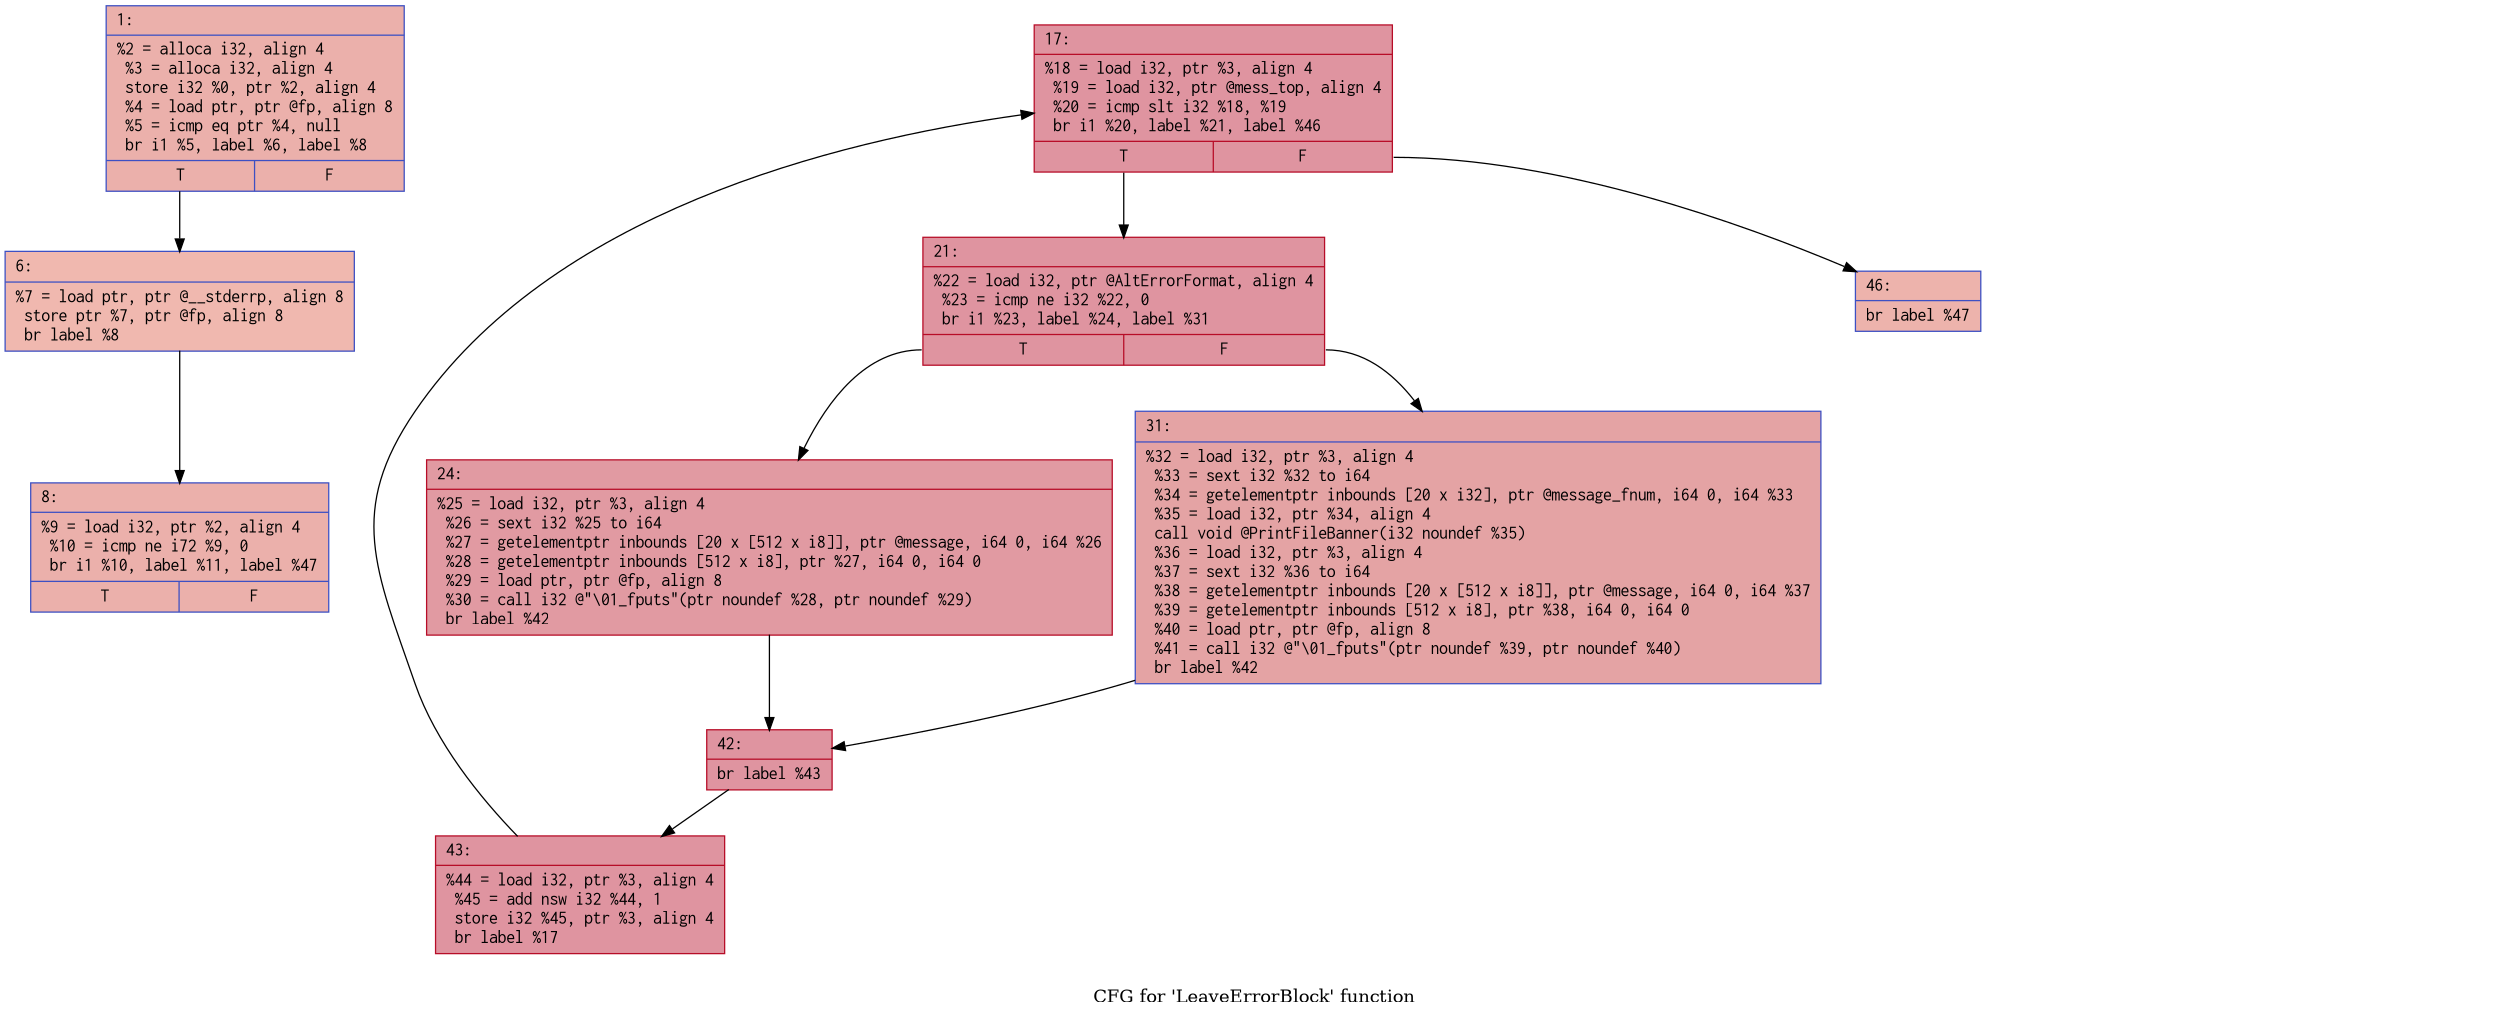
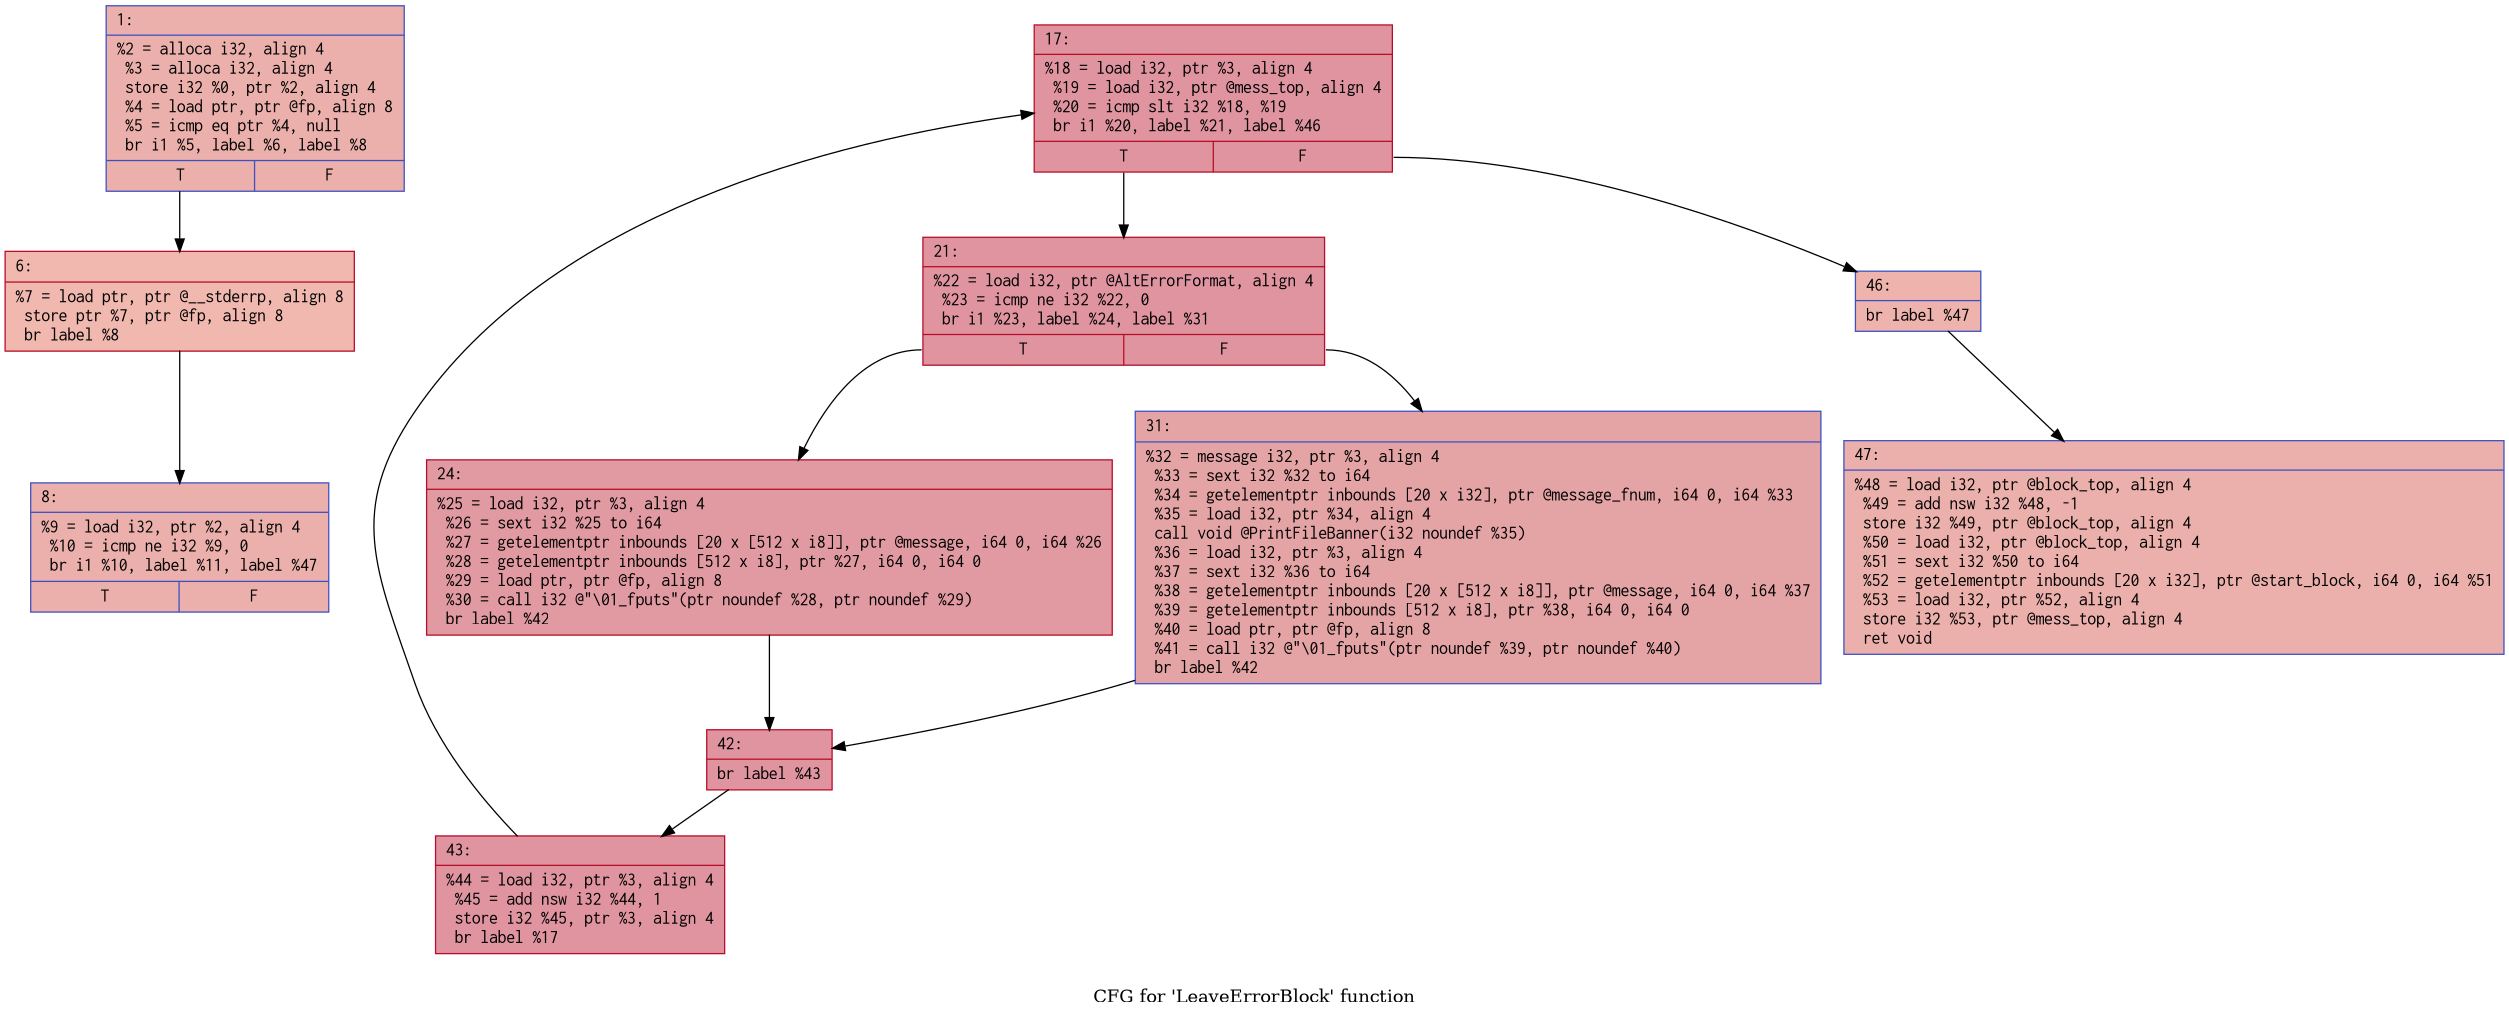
node "6:": color #3d50c3ff -> #b70d28ff
node "31:": text "%32 = load i32, ptr %3, align 4" -> "%32 = message i32, ptr %3, align 4"
node "8:": text "%10 = icmp ne i72 %9, 0" -> "%10 = icmp ne i32 %9, 0"
node "47:": added
